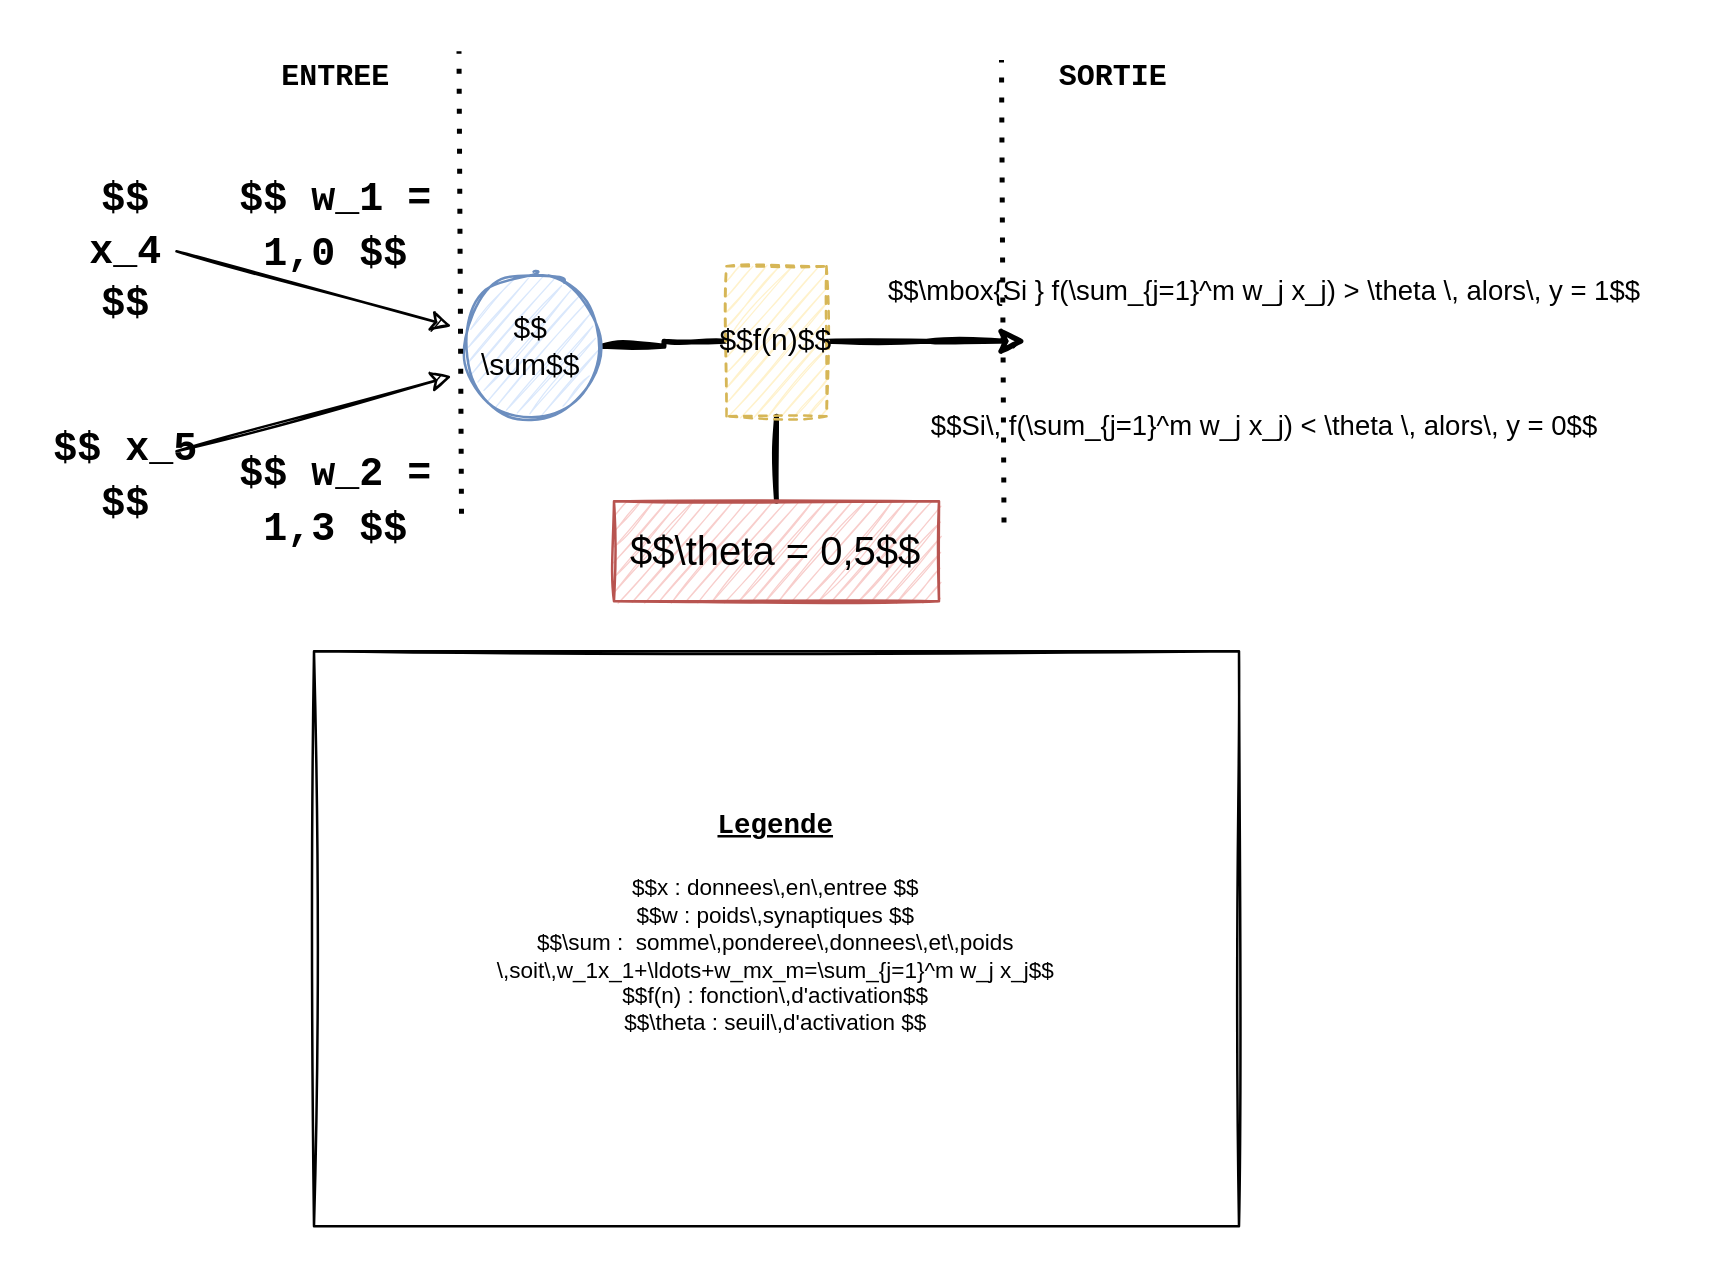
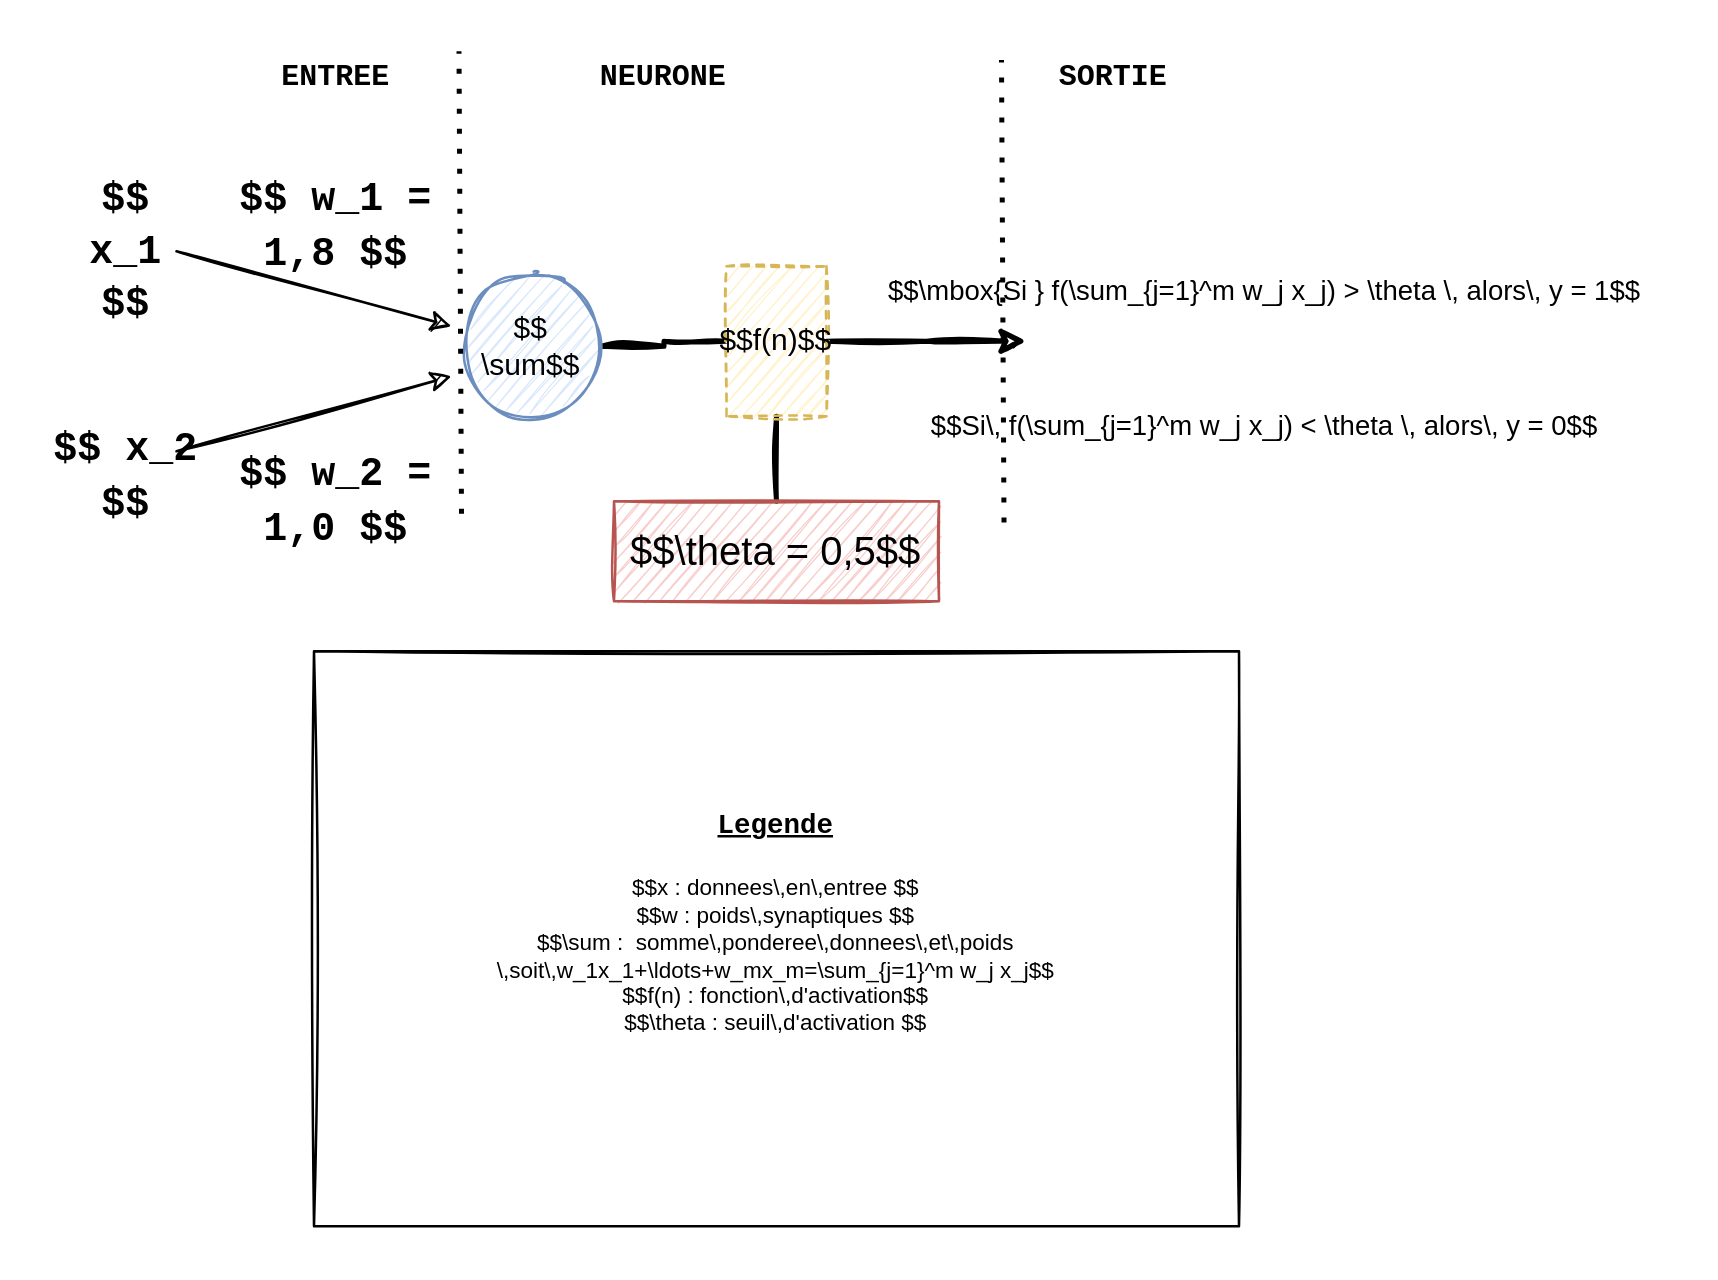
node "NEURONE": added
node "$$ w_1 = 1,0 $$": label "$$ w_1 = 1,0 $$" -> "$$ w_1 = 1,8 $$"
node "$$ x_4 $$": label "$$ x_4 $$" -> "$$ x_1 $$"
node "$$ x_5 $$": label "$$ x_5 $$" -> "$$ x_2 $$"
node "$$ w_2 = 1,3 $$": label "$$ w_2 = 1,3 $$" -> "$$ w_2 = 1,0 $$"
